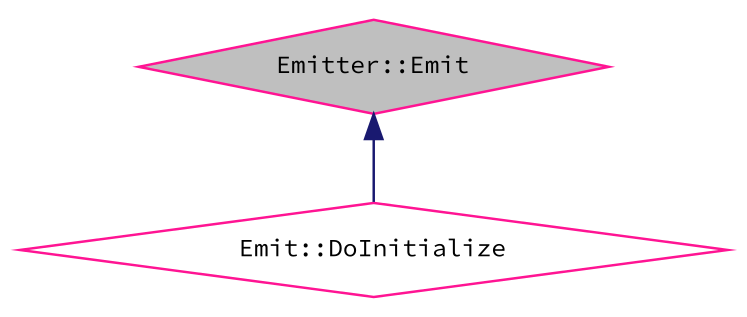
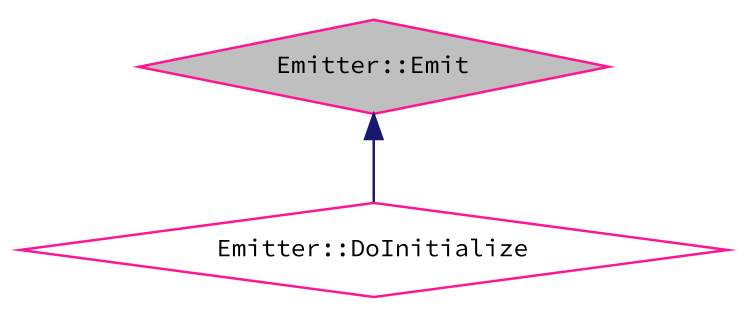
node "Emit::DoInitialize": label "Emit::DoInitialize" -> "Emitter::DoInitialize"
